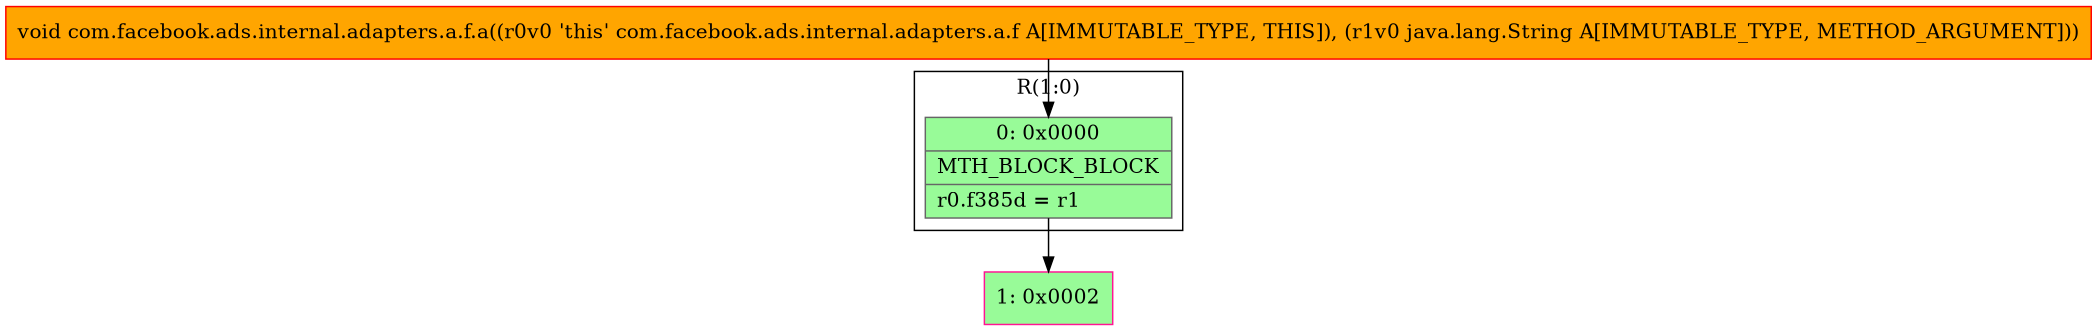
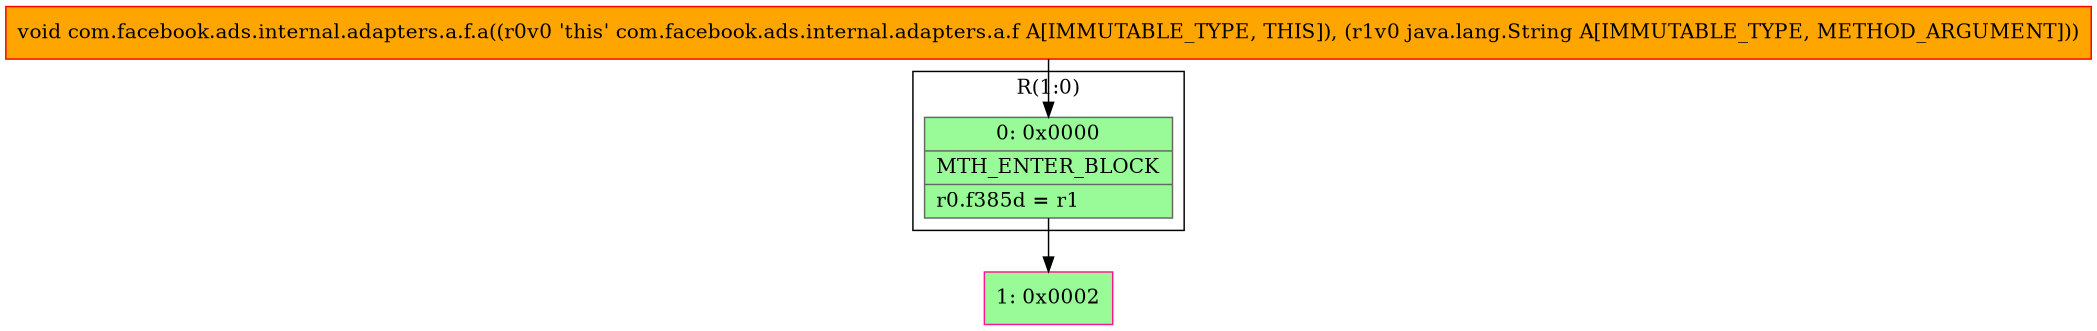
node "0: 0x0000": text "MTH_BLOCK_BLOCK" -> "MTH_ENTER_BLOCK"
